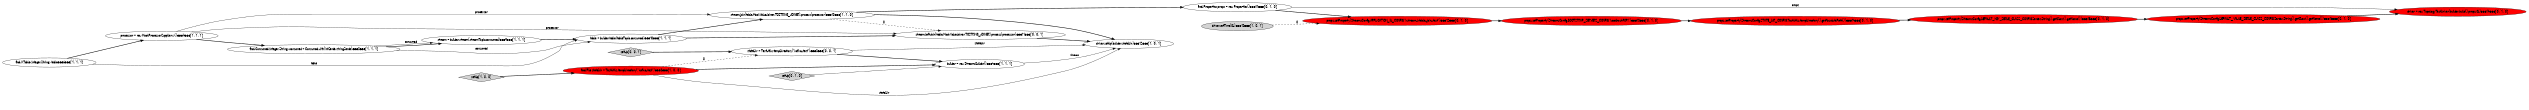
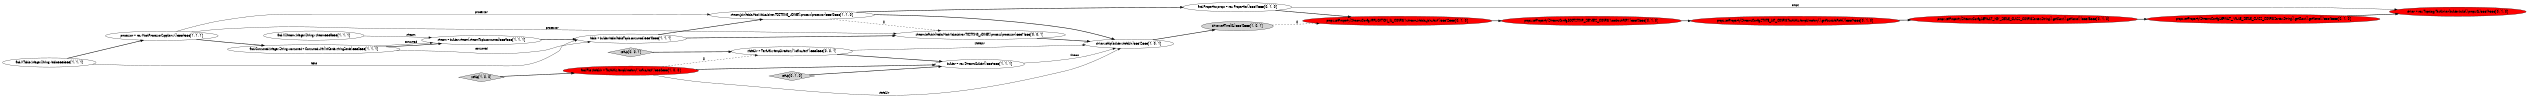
edge "driver.setUp(builder,stateDir)@@@12@@@['1', '0', '1']" -> "driver.setTime(0L)@@@13@@@['1', '0', '1']": added
node "final KStream<Integer,String> stream@@@5@@@['1', '1', '1']": added
edge "setUp['0', '1', '0']" -> "builder = new StreamsBuilder()@@@4@@@['1', '1', '1']": style solid -> bold
